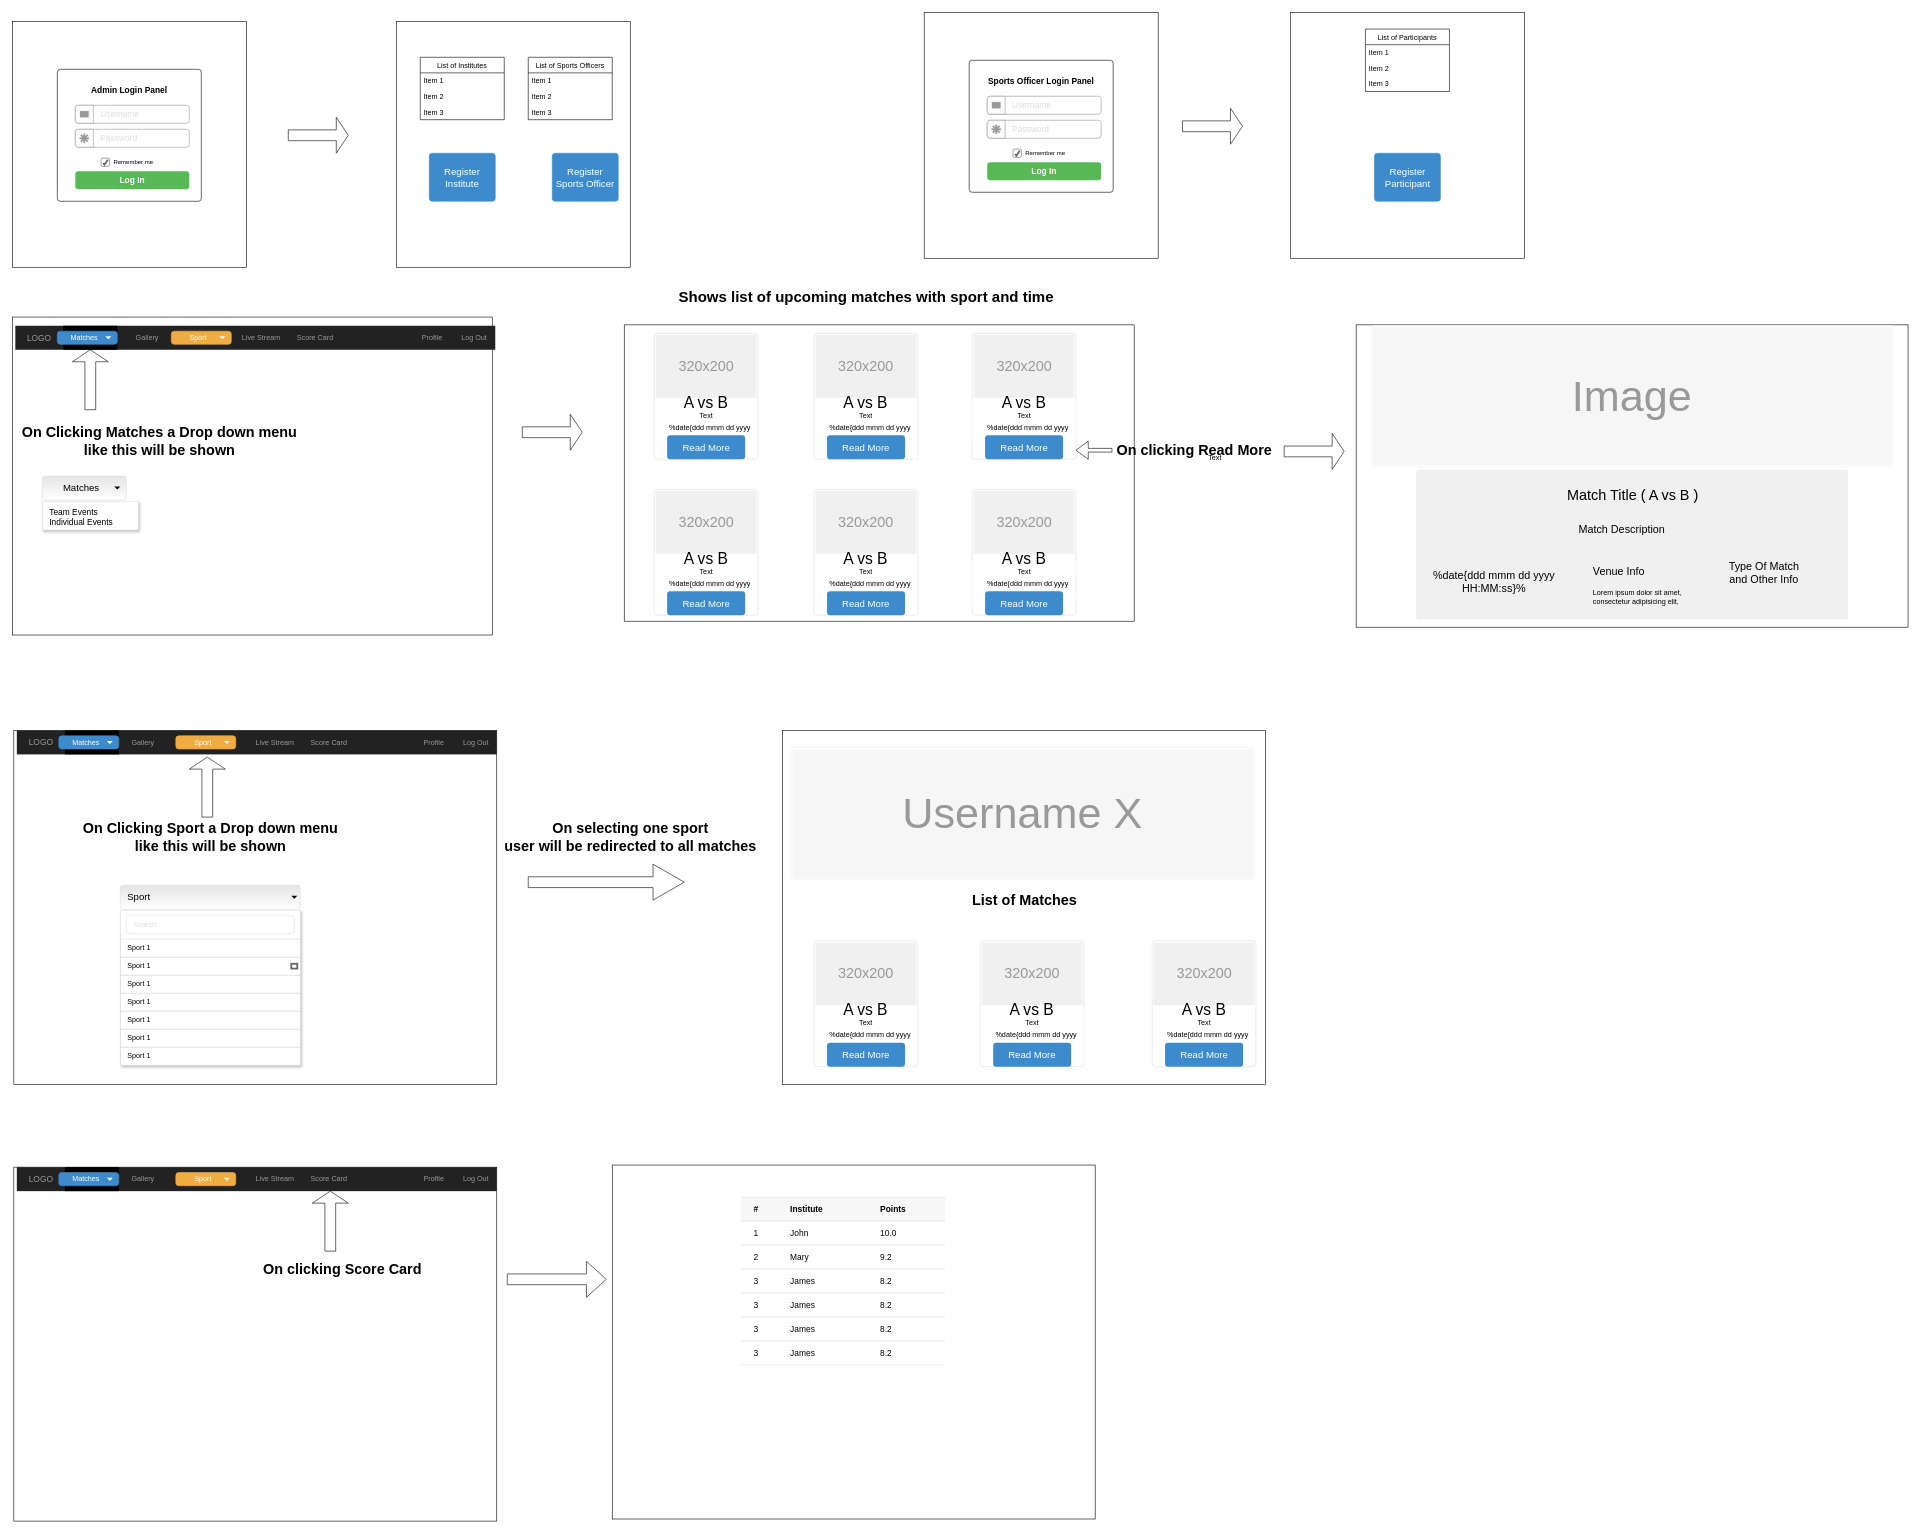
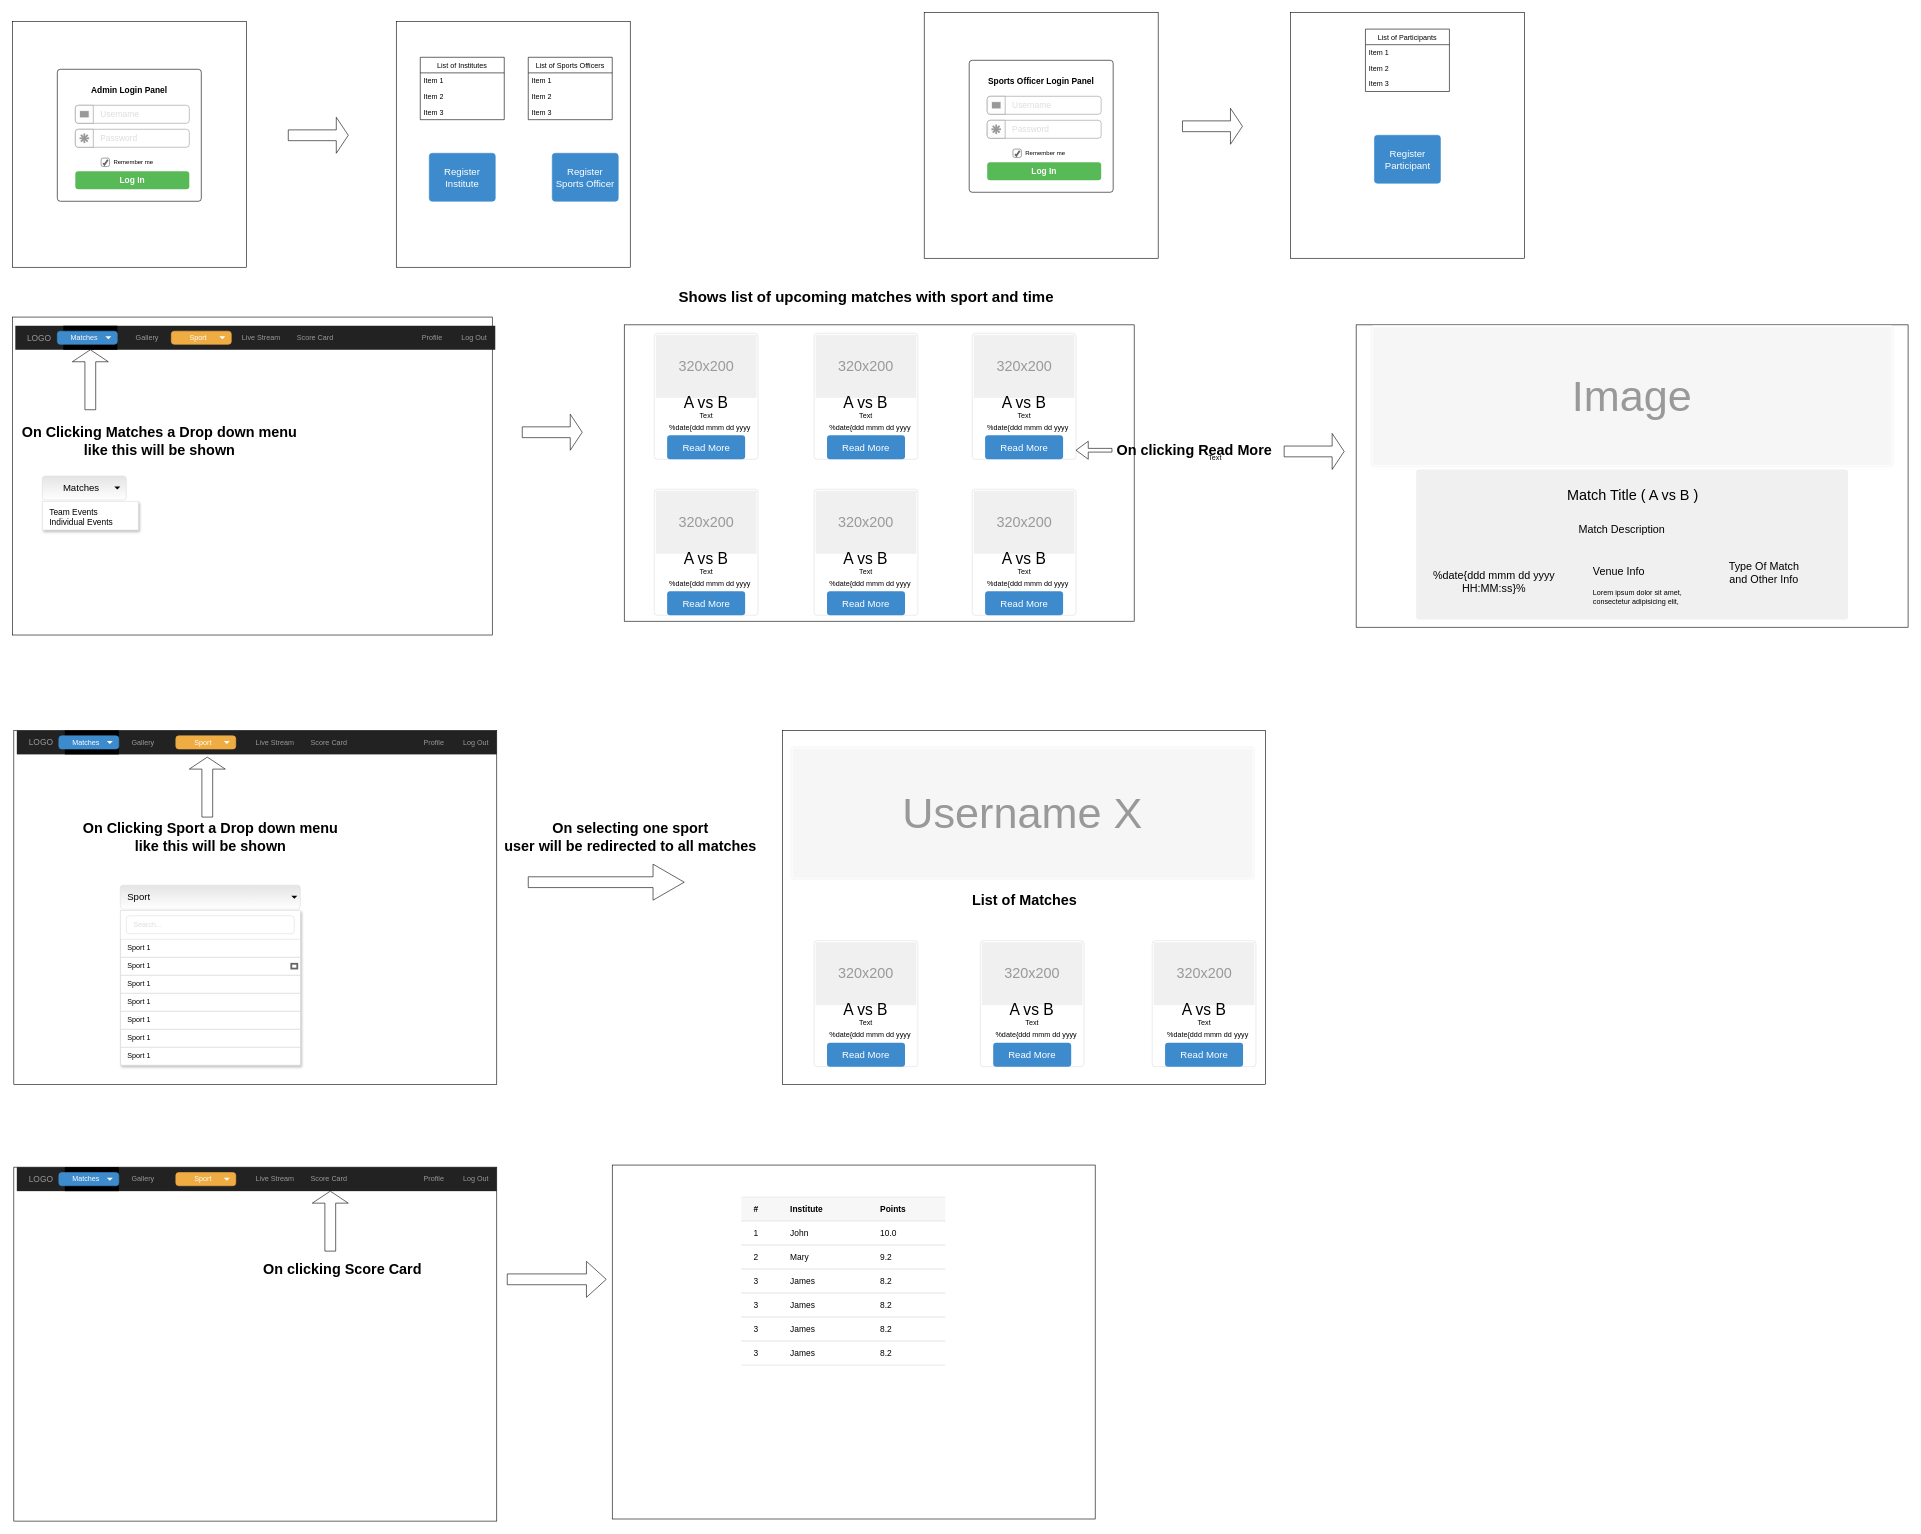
node "Register Participant": moved (1408, 177) -> (1408, 159)
